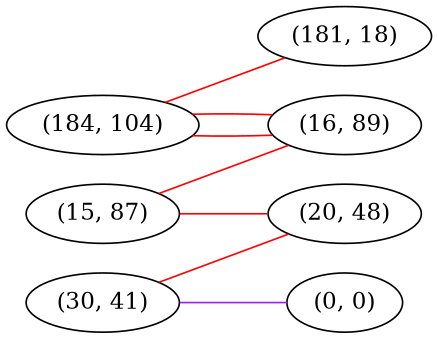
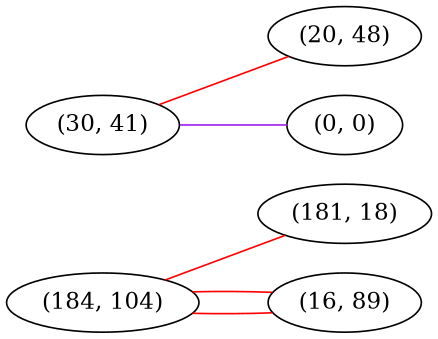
node "(15, 87)": removed
